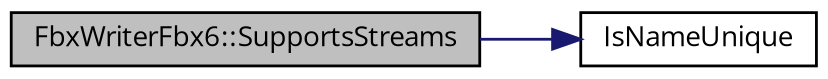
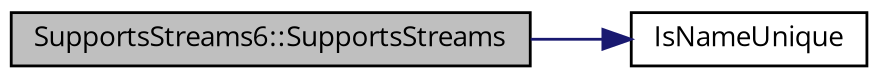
node "FbxWriterFbx6::SupportsStreams": label "FbxWriterFbx6::SupportsStreams" -> "SupportsStreams6::SupportsStreams"
